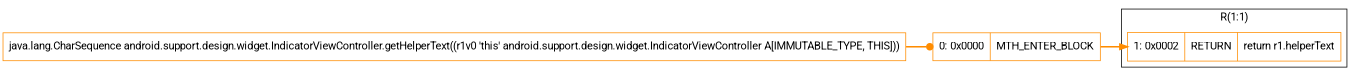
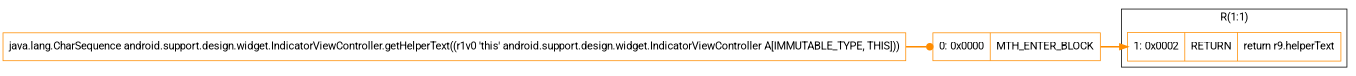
node "1: 0x0002": text "return r1.helperText" -> "return r9.helperText"
